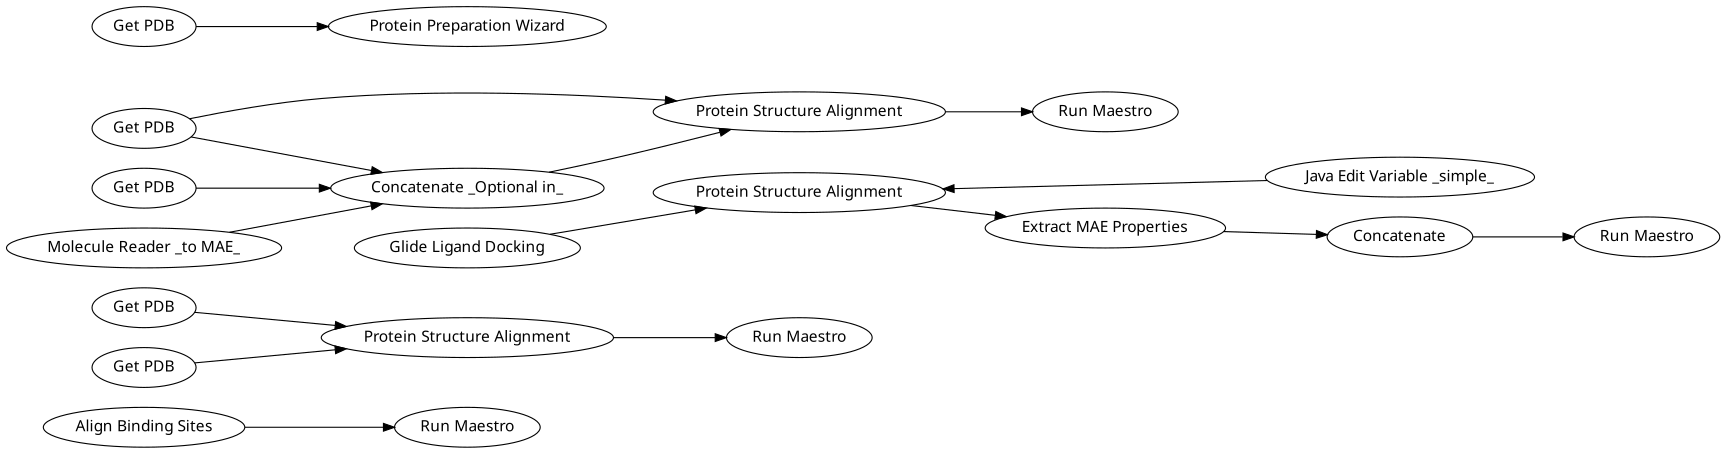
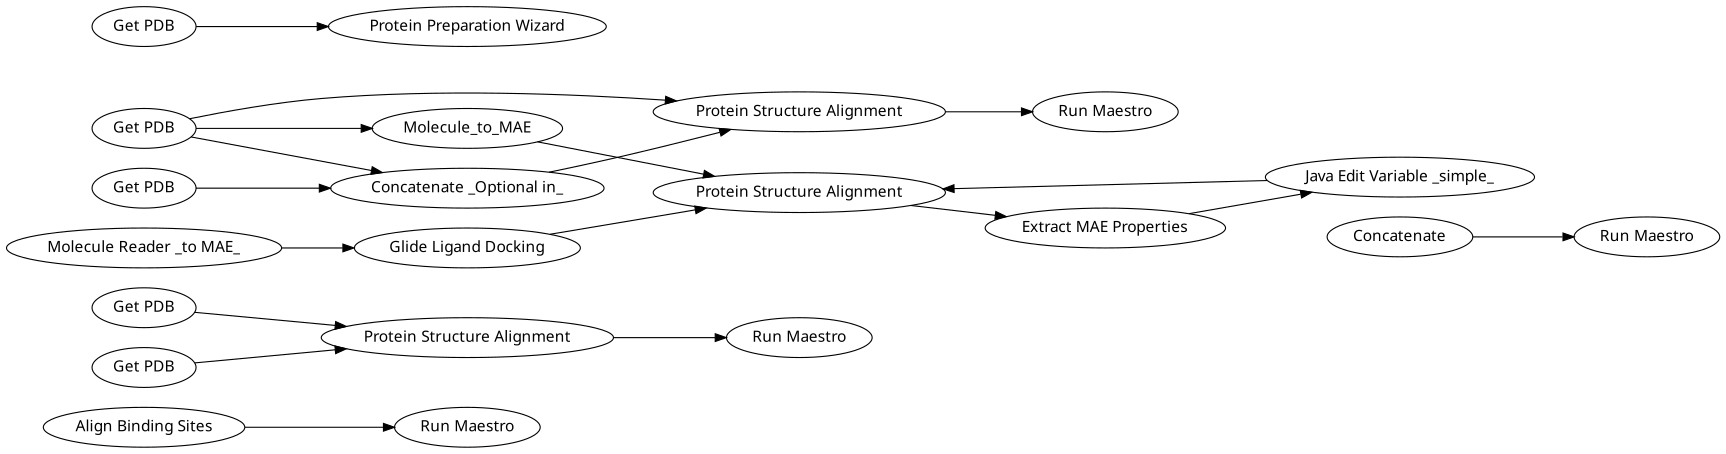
node "Molecule_to_MAE": added
edge "Molecule Reader _to MAE_" -> "Concatenate _Optional in_": now "Molecule Reader _to MAE_" -> "Glide Ligand Docking"
edge "Extract MAE Properties" -> "Concatenate": now "Extract MAE Properties" -> "Java Edit Variable _simple_"
